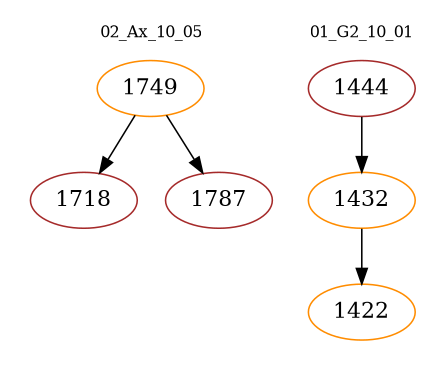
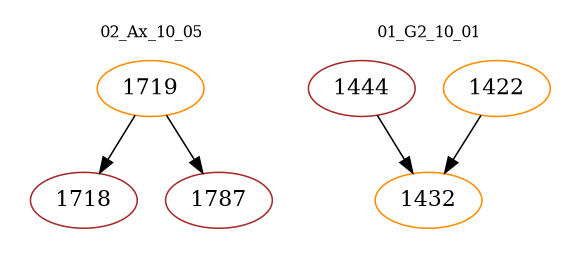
node "1749": label "1749" -> "1719"
edge "1432" -> "1422": reversed
